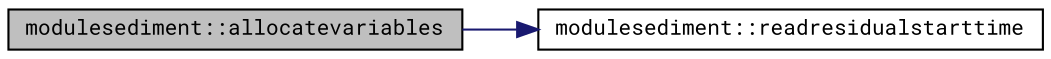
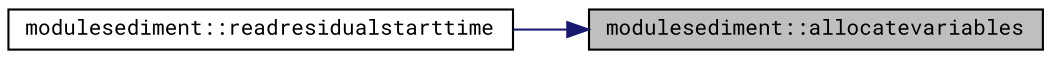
edge "modulesediment::allocatevariables" -> "modulesediment::readresidualstarttime": reversed
